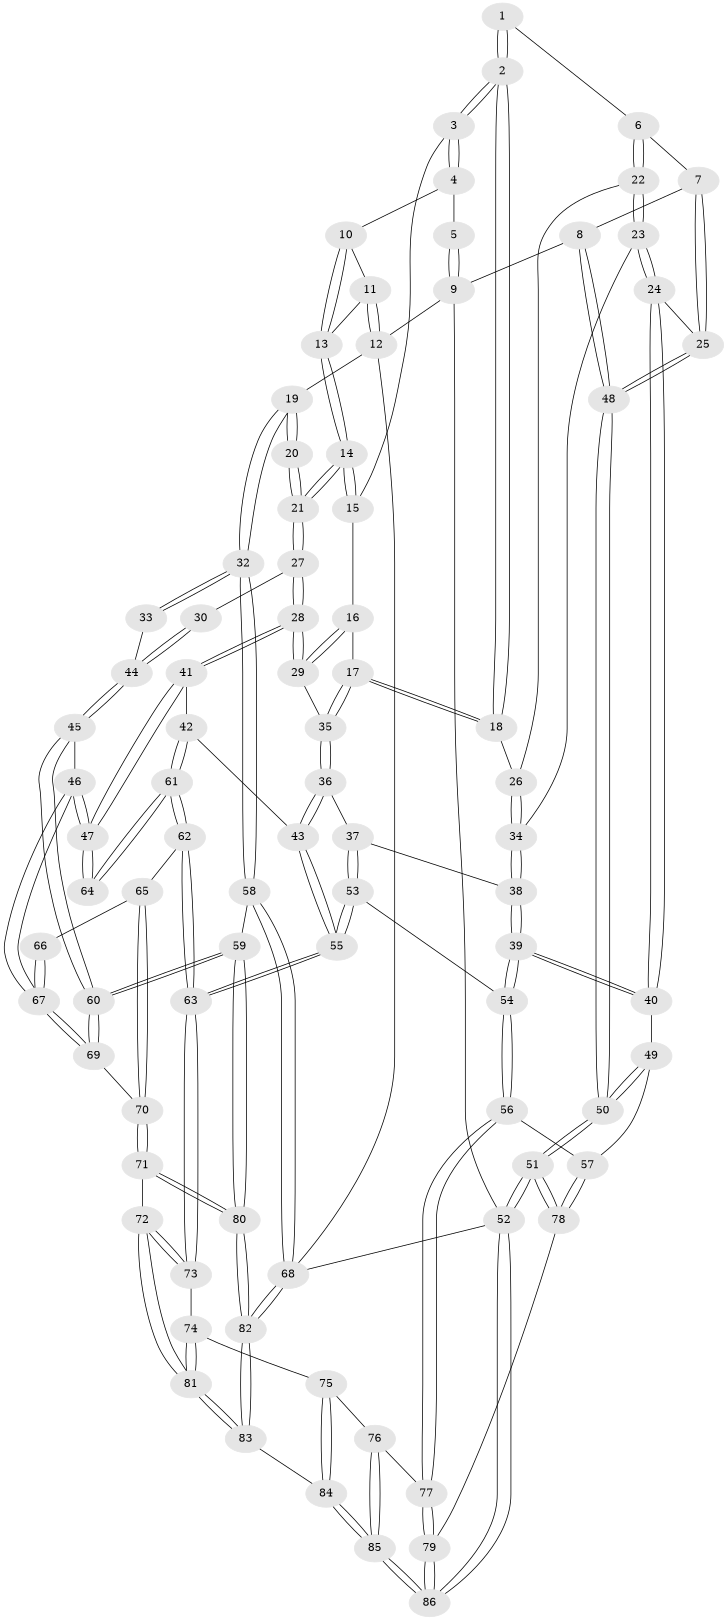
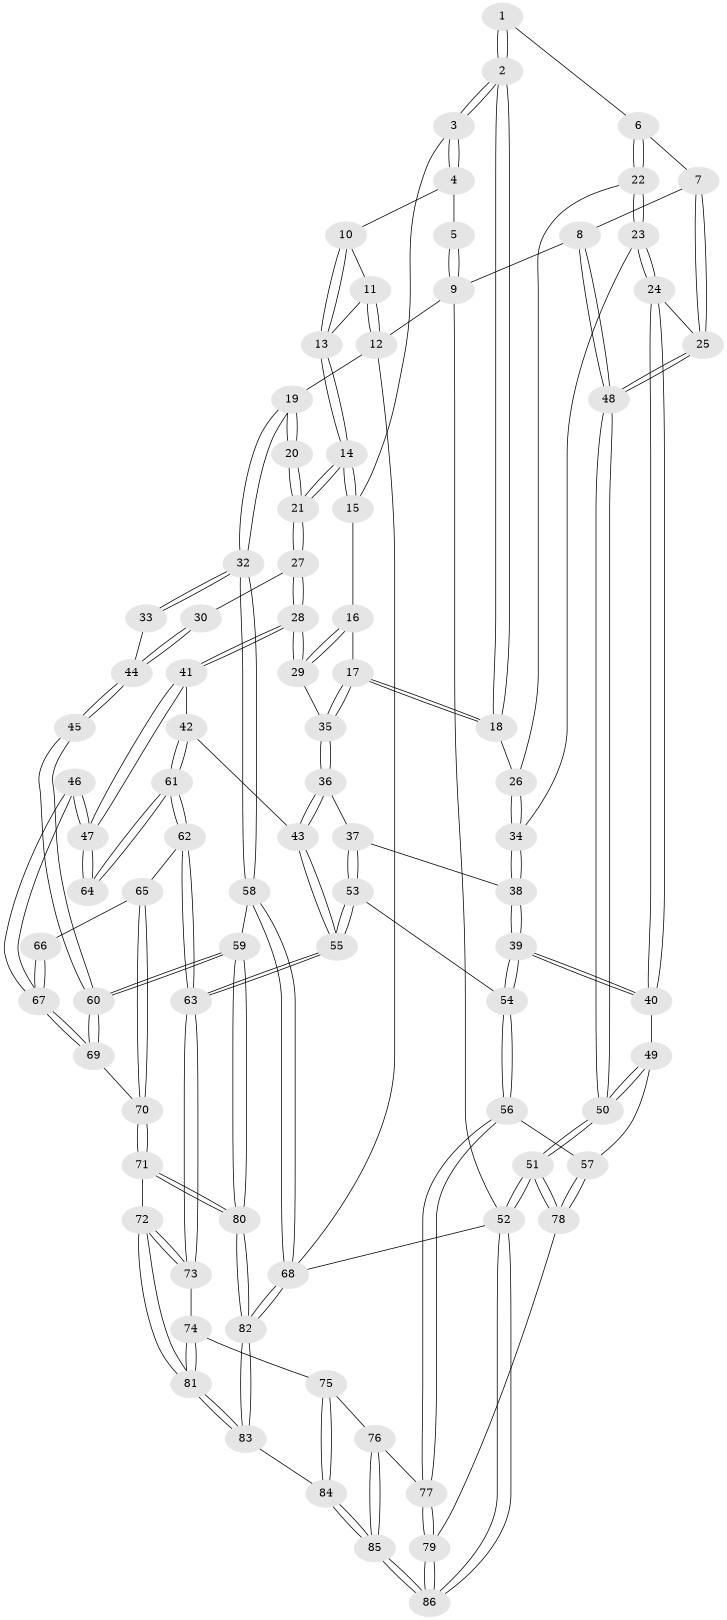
edge "45" -- "46": removed
